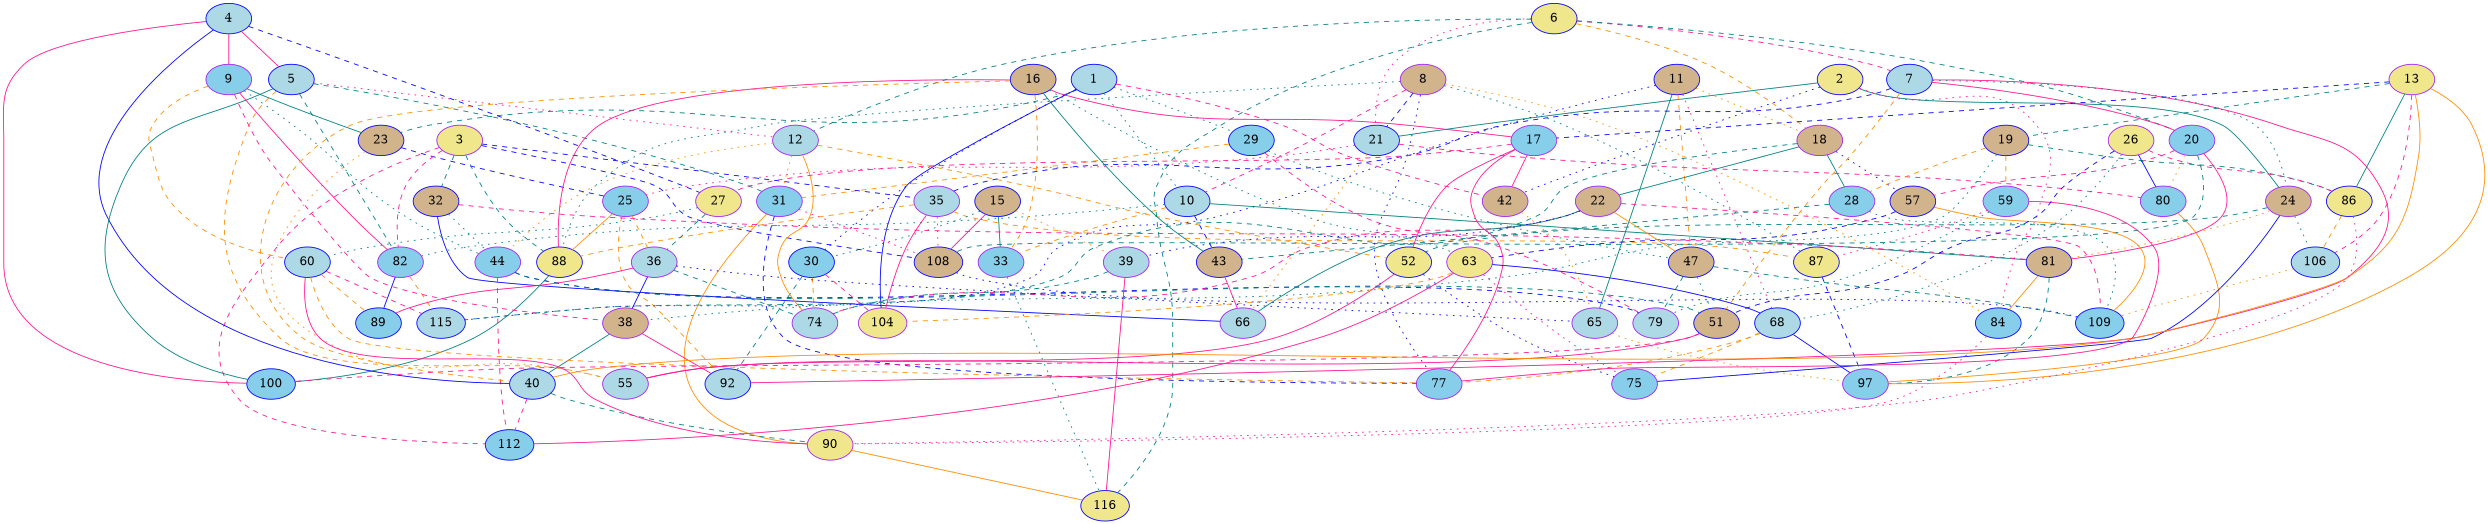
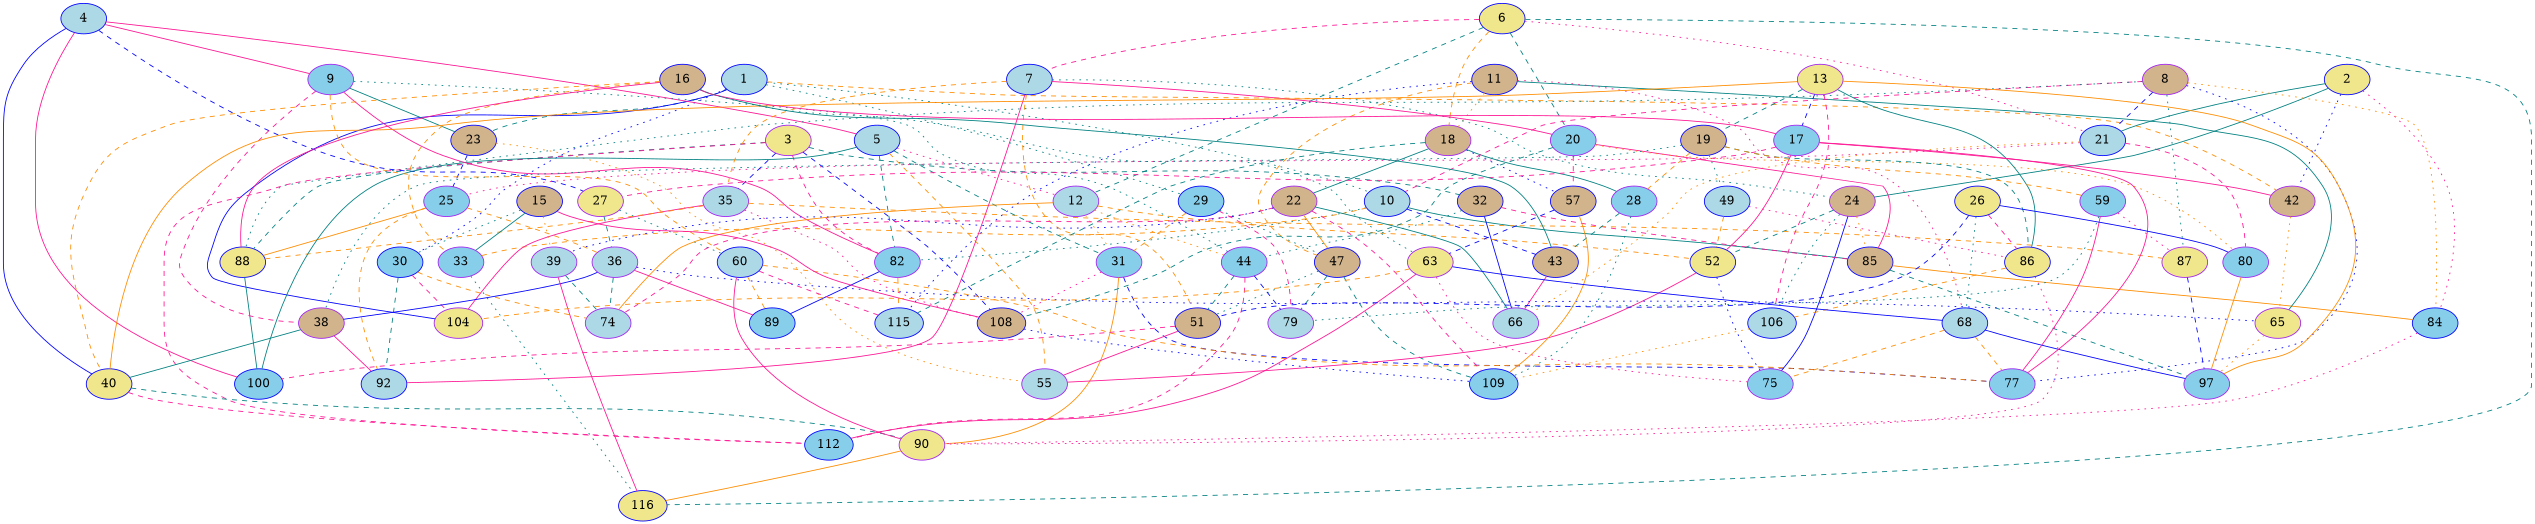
edge "1" -- "42": color deeppink -> darkorange
node "26": color purple -> blue
edge "7" -- "35": color blue -> darkorange
node "49": added
node "87": color blue -> purple
node "81": label "81" -> "85"
node "65": fillcolor lightblue -> khaki
node "40": fillcolor lightblue -> khaki
